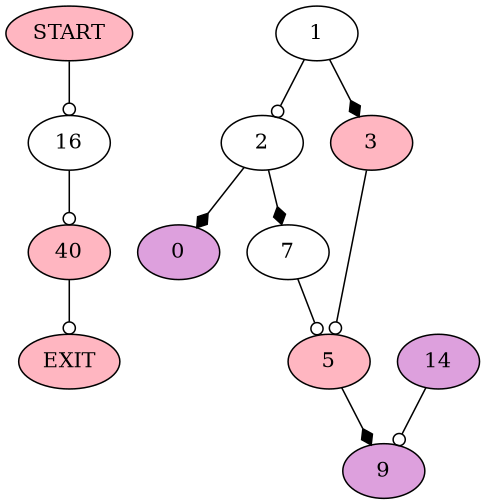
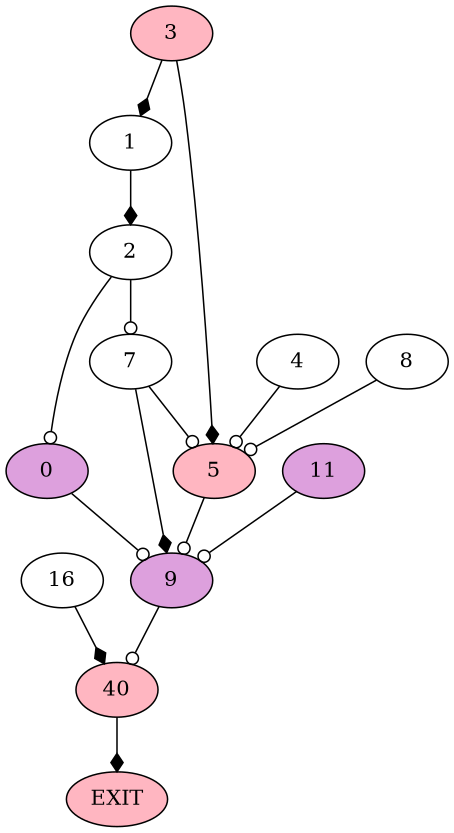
node "START": removed
edge "1" -> "3": reversed
edge "1" -> "2": arrowhead odot -> diamond
edge "2" -> "7": arrowhead diamond -> odot
edge "2" -> "0": arrowhead diamond -> odot
edge "16" -> "40": arrowhead odot -> diamond
edge "3" -> "5": arrowhead odot -> diamond
edge "40" -> "EXIT": arrowhead odot -> diamond
node "4": added
node "8": added
node "14": label "14" -> "11"
edge "5" -> "9": arrowhead diamond -> odot
edge "7" -> "9": added
edge "0" -> "9": added
edge "9" -> "40": added
